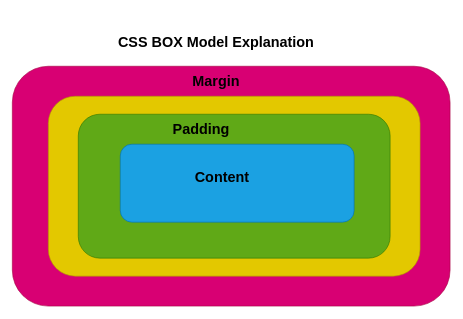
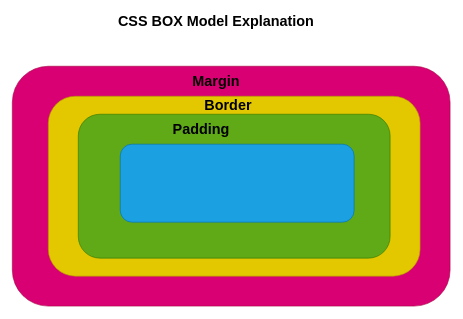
node "CSS BOX Model Explanation": moved (216, 42) -> (216, 21)
node "Border": added
node "Content": removed
